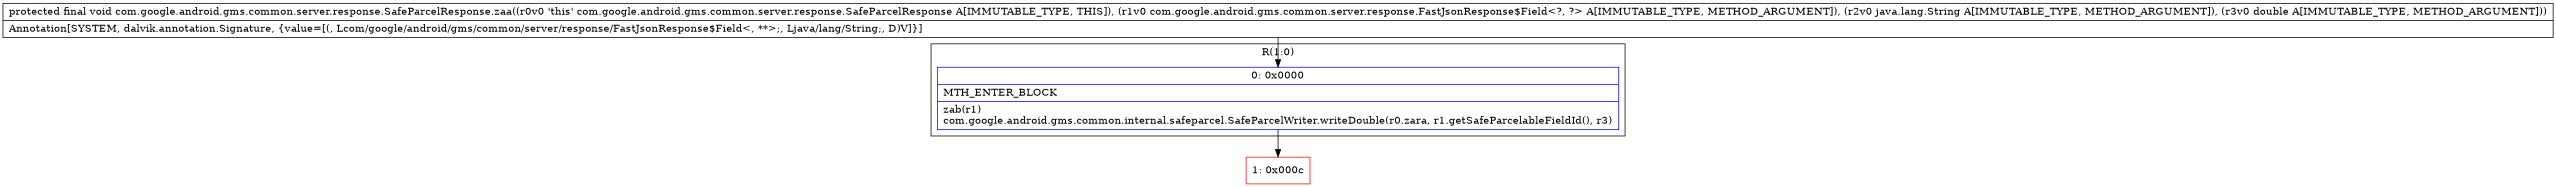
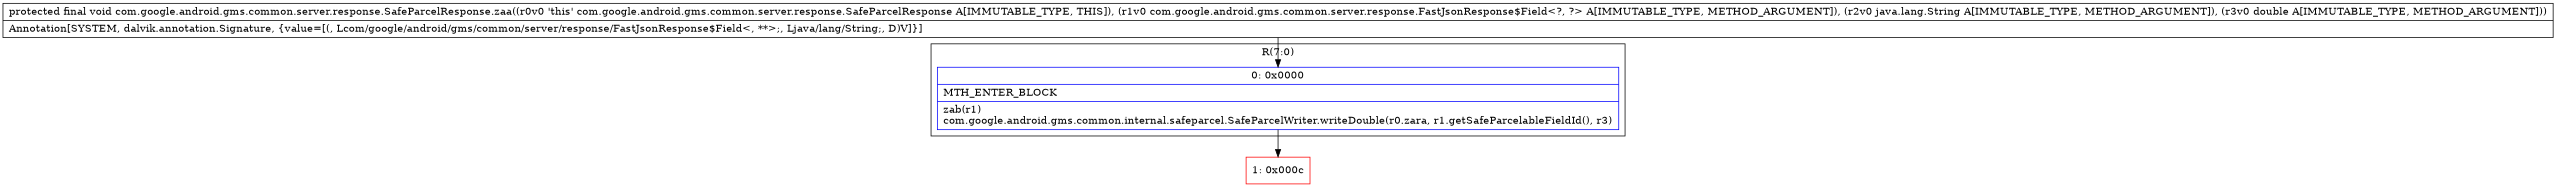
cluster "R(1:0)": label "R(1:0)" -> "R(7:0)"
